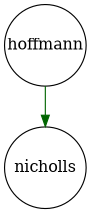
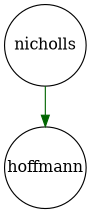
edge "hoffmann" -> "nicholls": reversed
